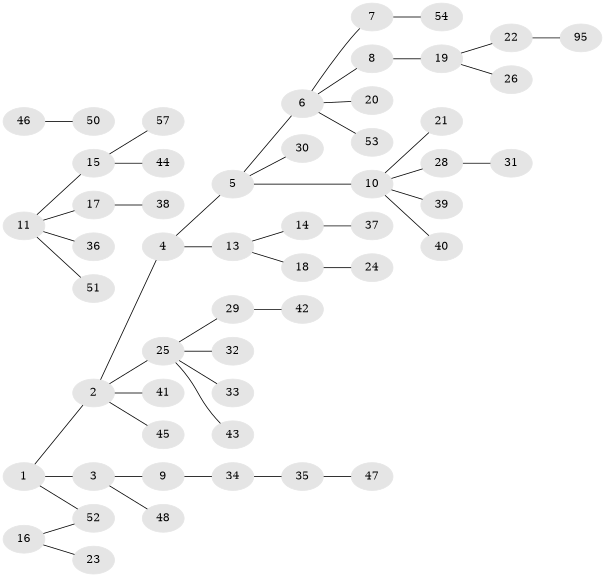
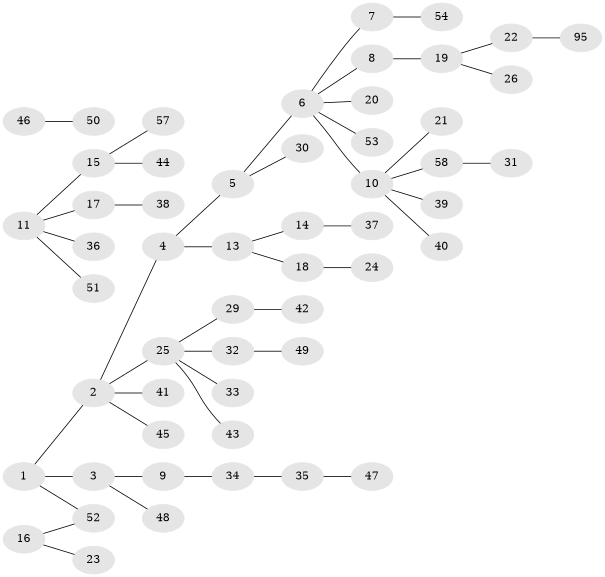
node "28": label "28" -> "58"
edge "5" -- "10": now "6" -- "10"
node "49": added
